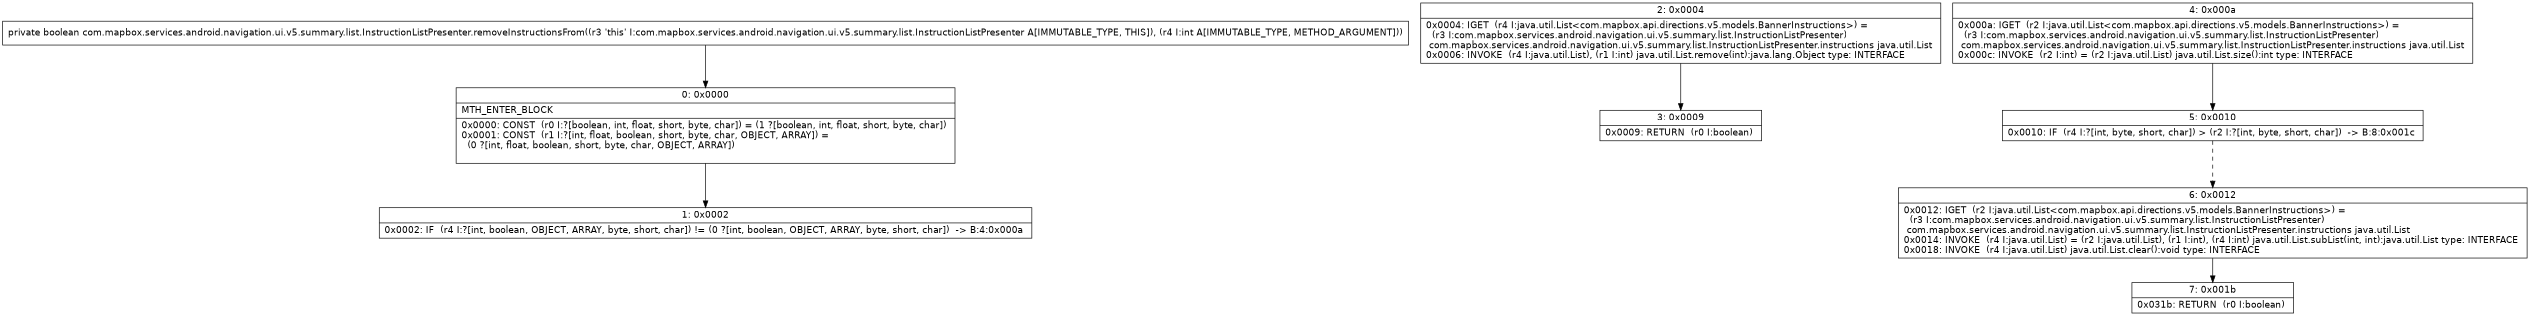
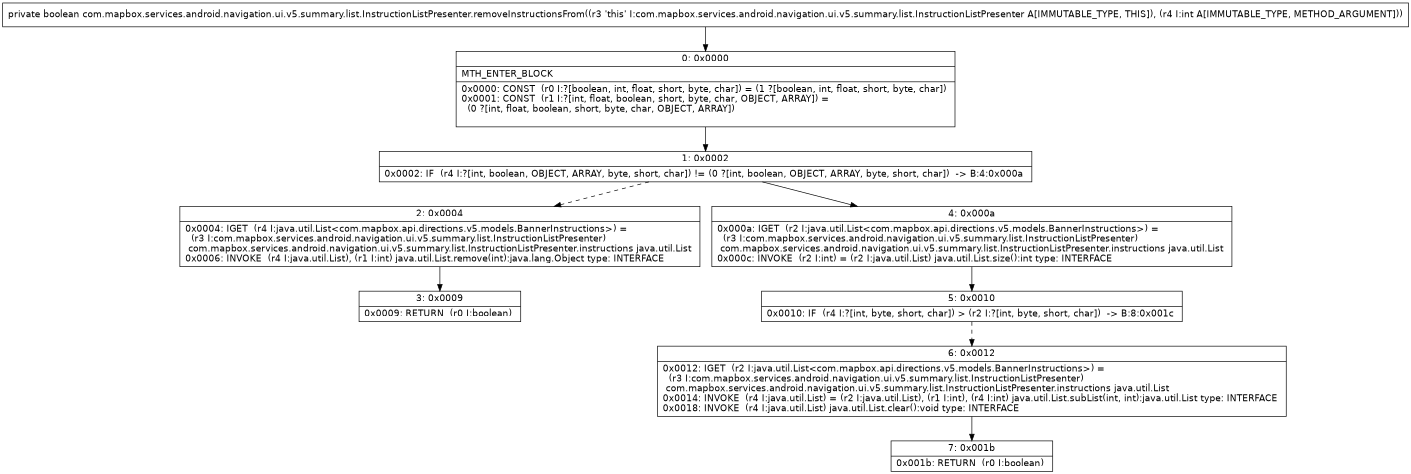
edge "1: 0x0002" -> "2: 0x0004": added
edge "1: 0x0002" -> "4: 0x000a": added
node "7: 0x001b": text "0x031b: RETURN  (r0 I:boolean)" -> "0x001b: RETURN  (r0 I:boolean)"
